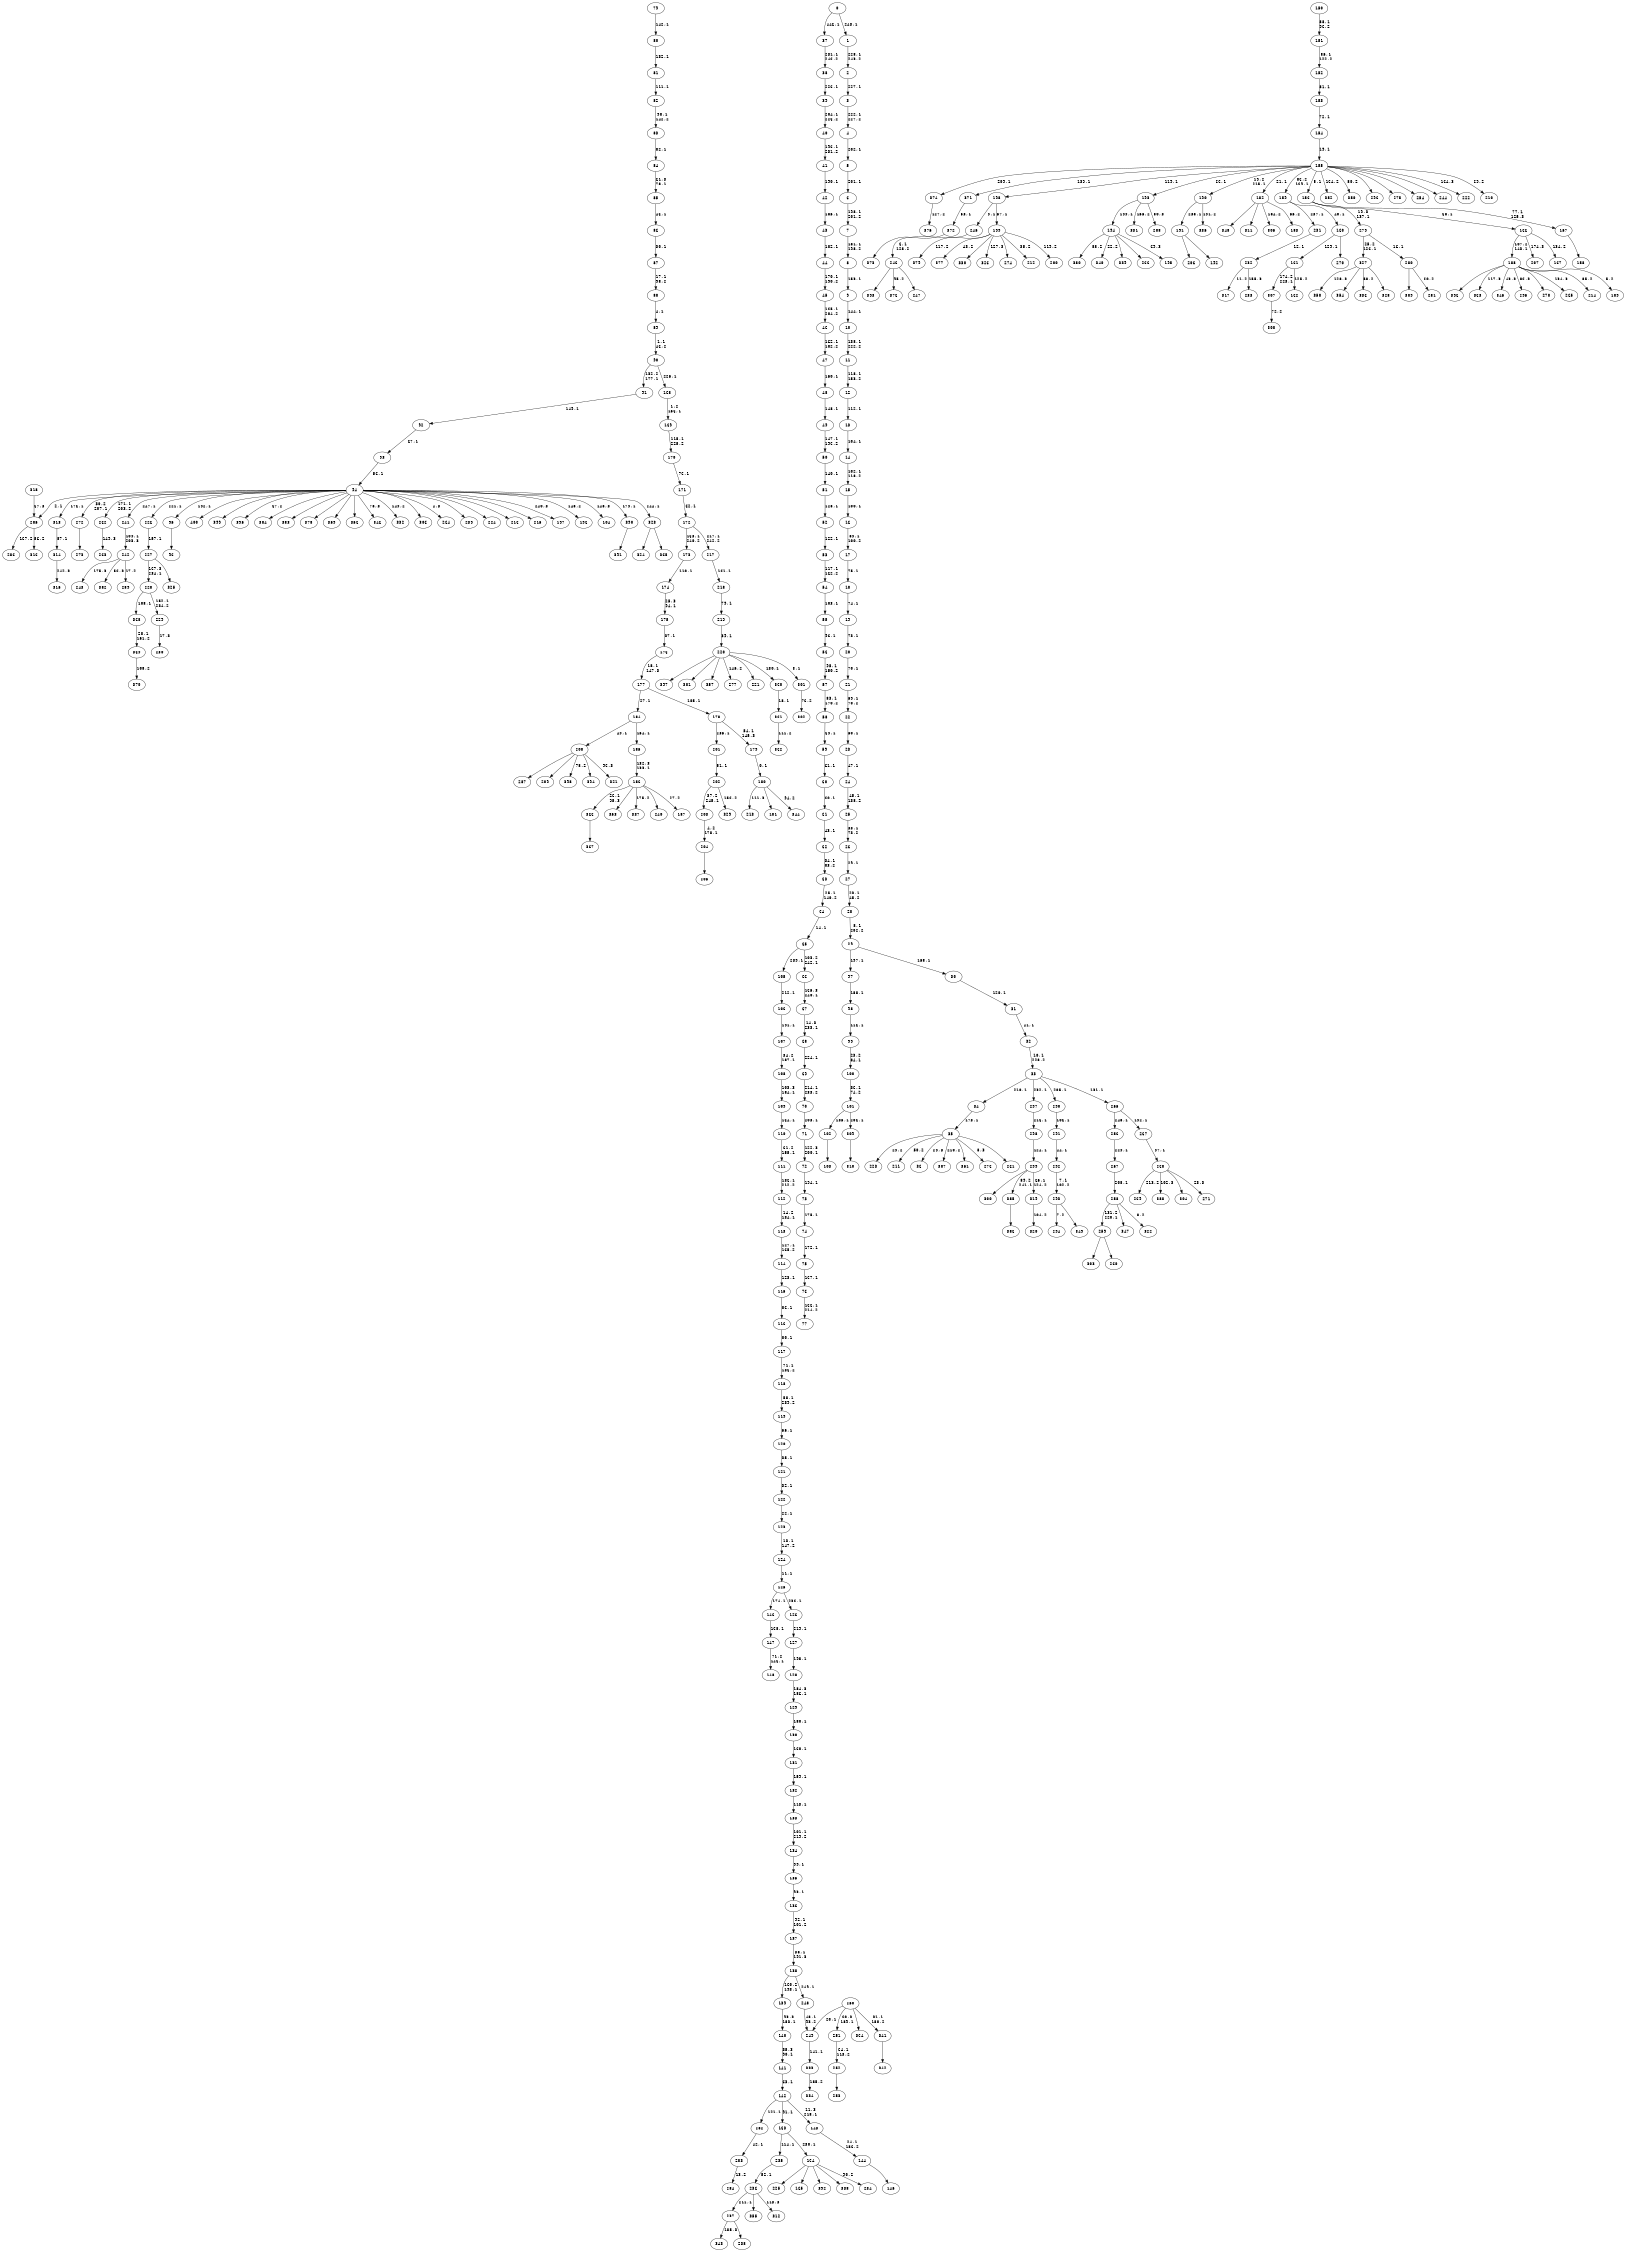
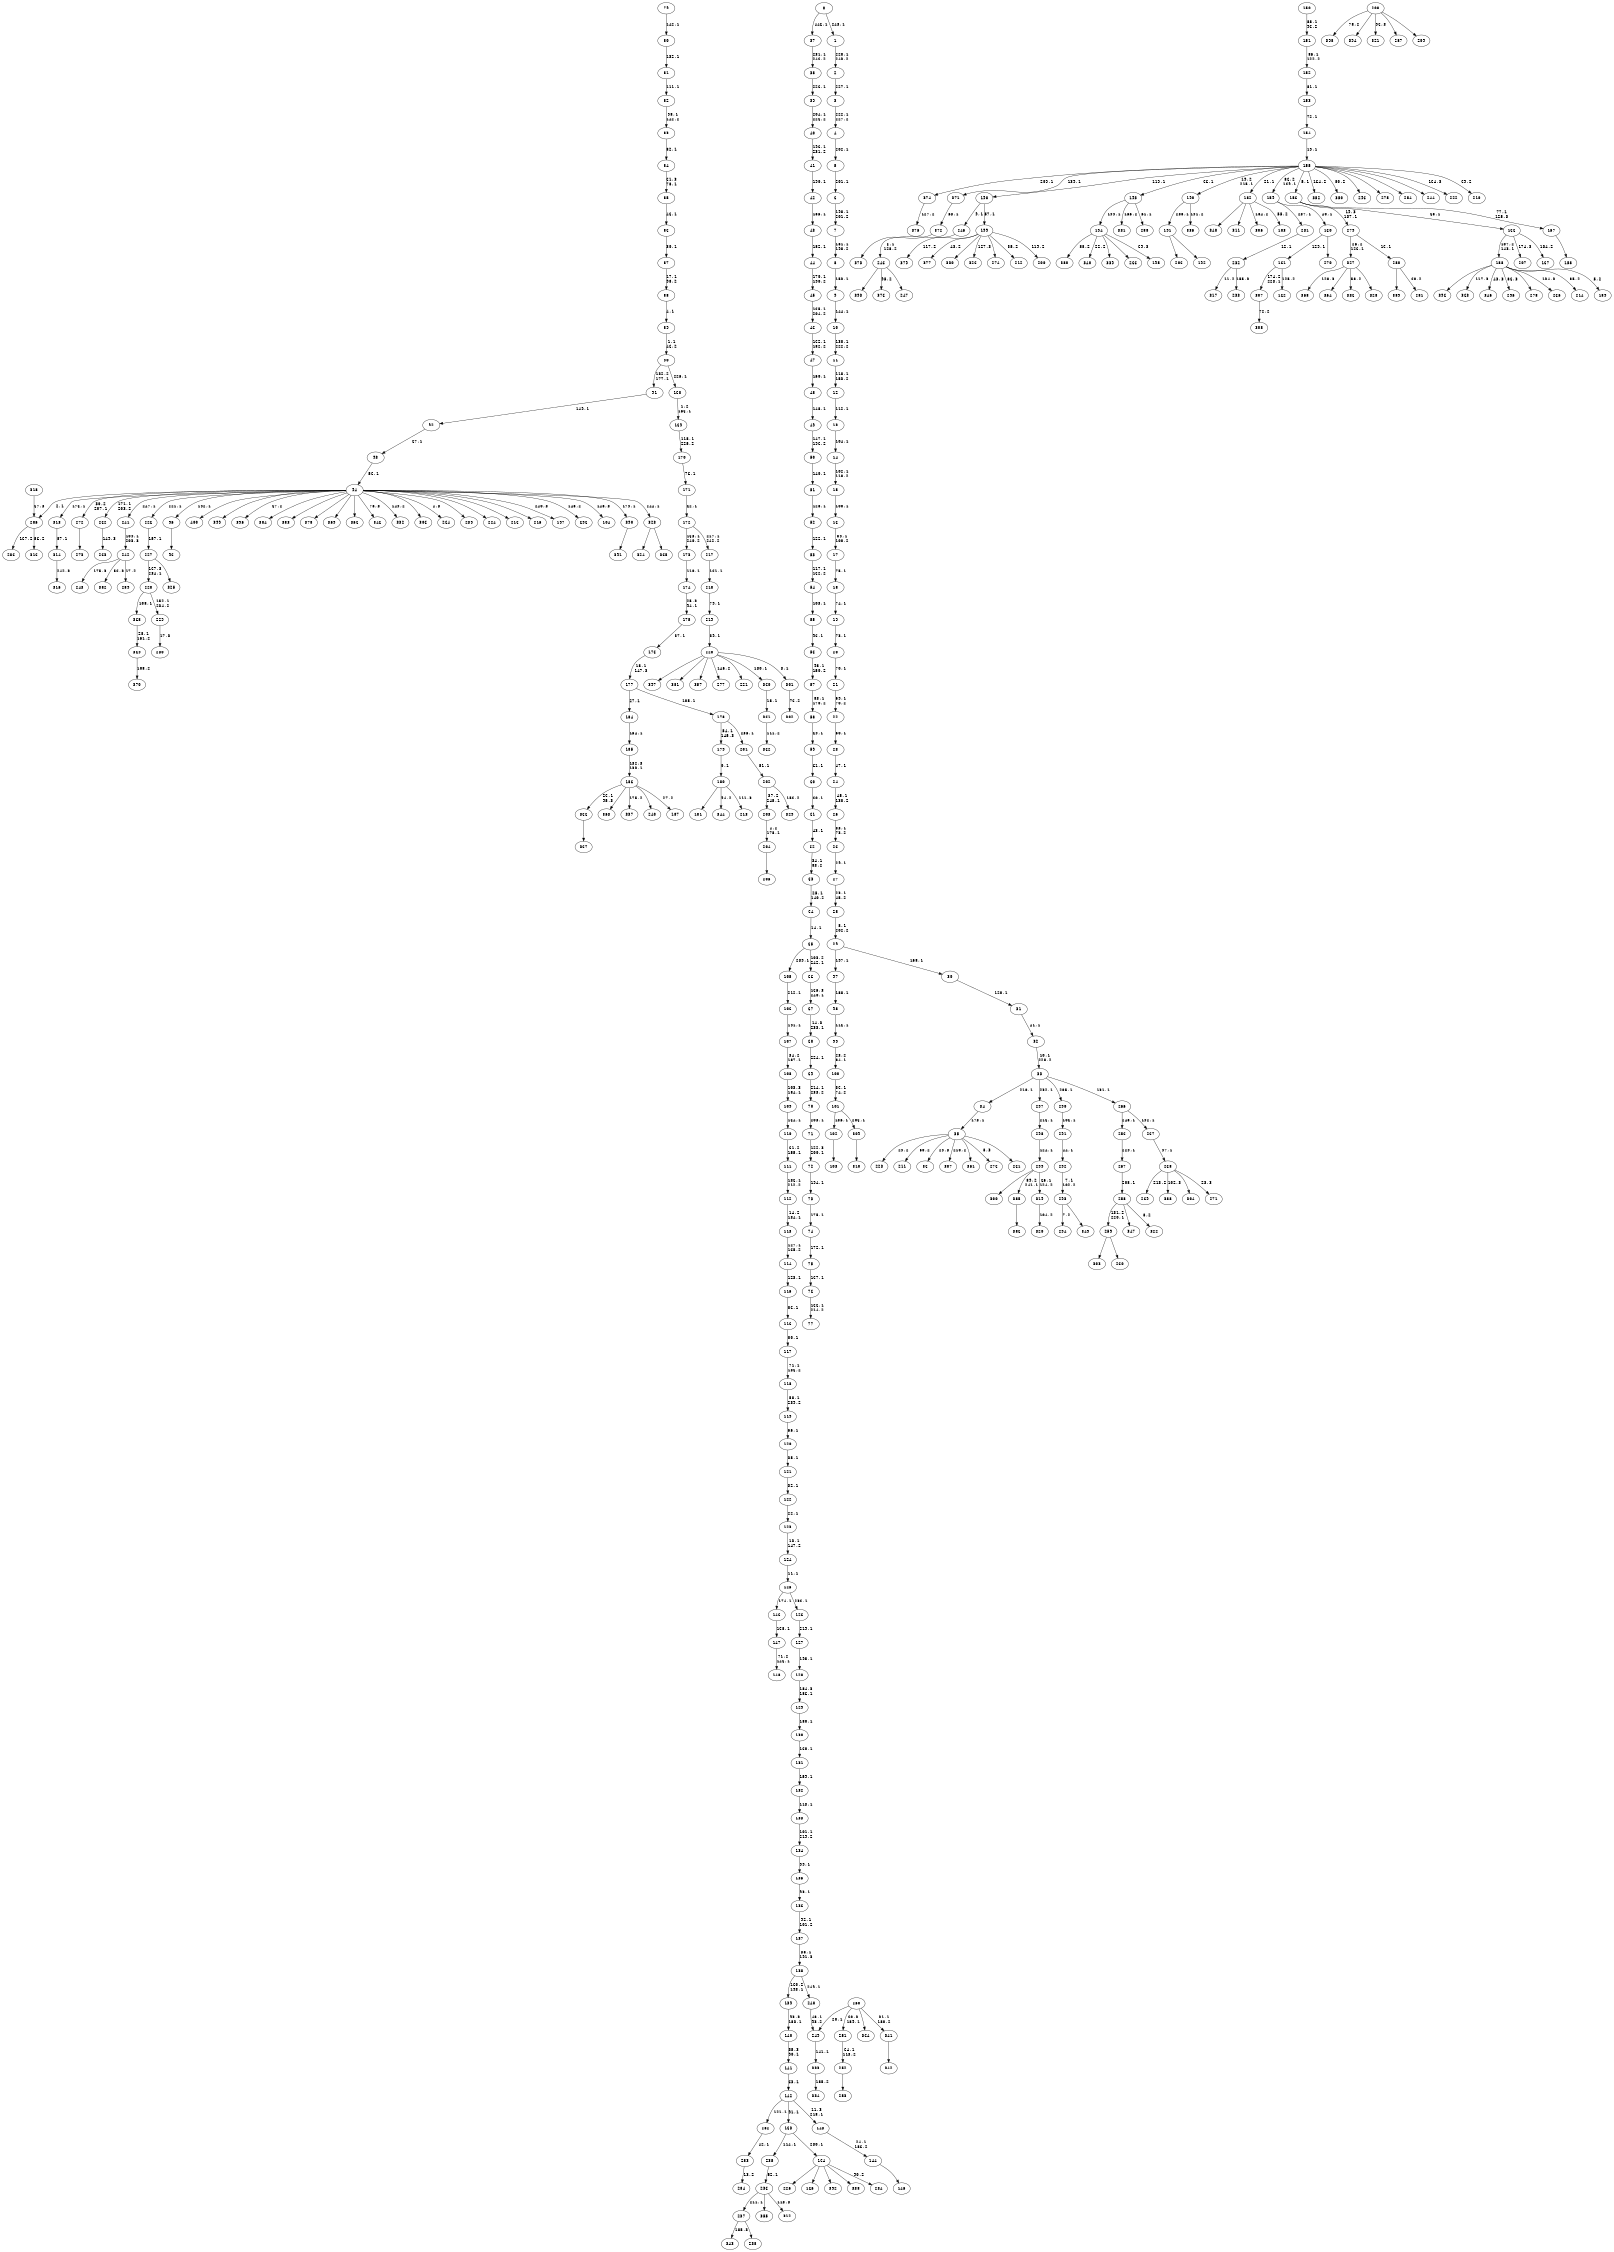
edge "193" -> "288": label "80,3" -> "51,1"
node "196": label "196" -> "696"
edge "184" -> "208": removed, label "49,1"
